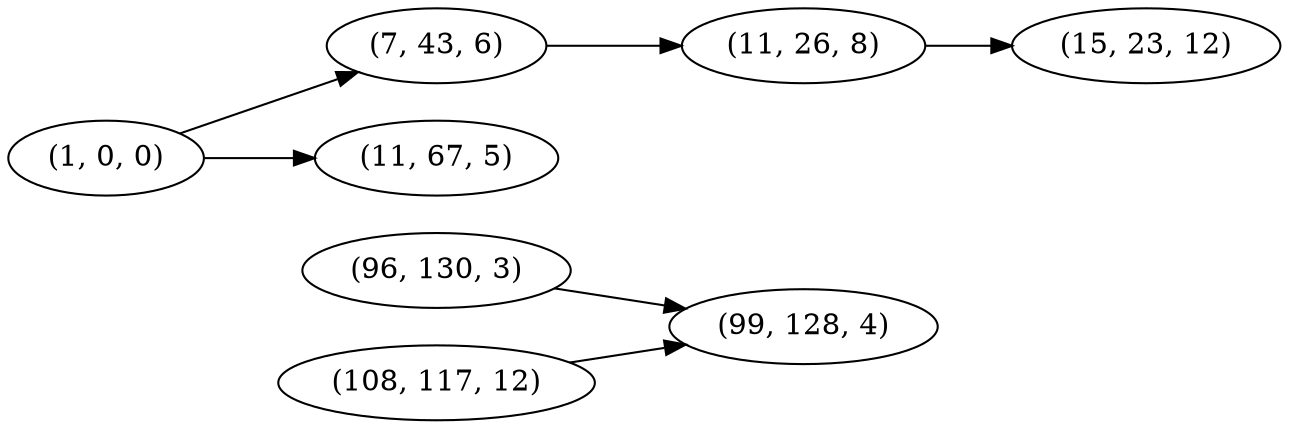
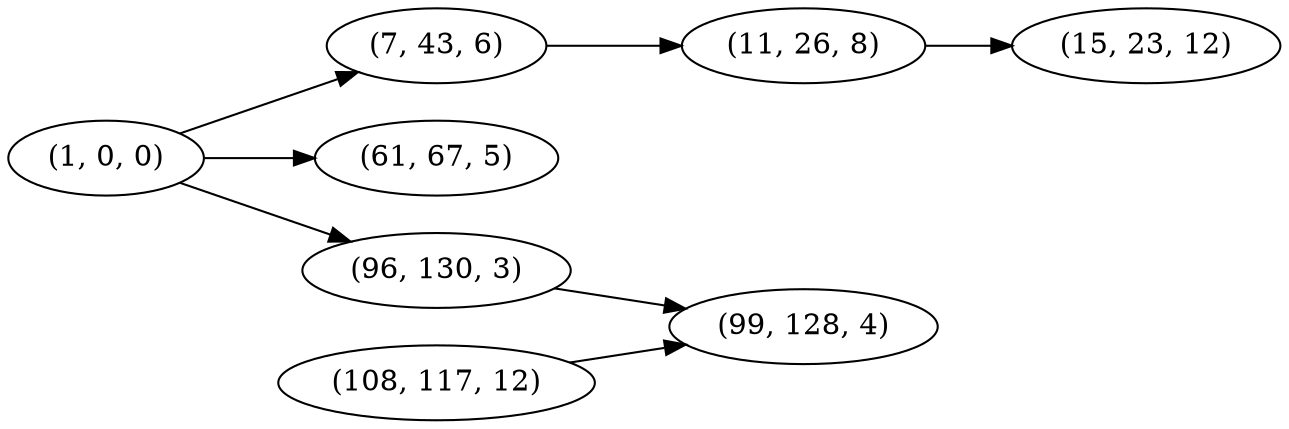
node "(11, 67, 5)": label "(11, 67, 5)" -> "(61, 67, 5)"
edge "(1, 0, 0)" -> "(96, 130, 3)": added
